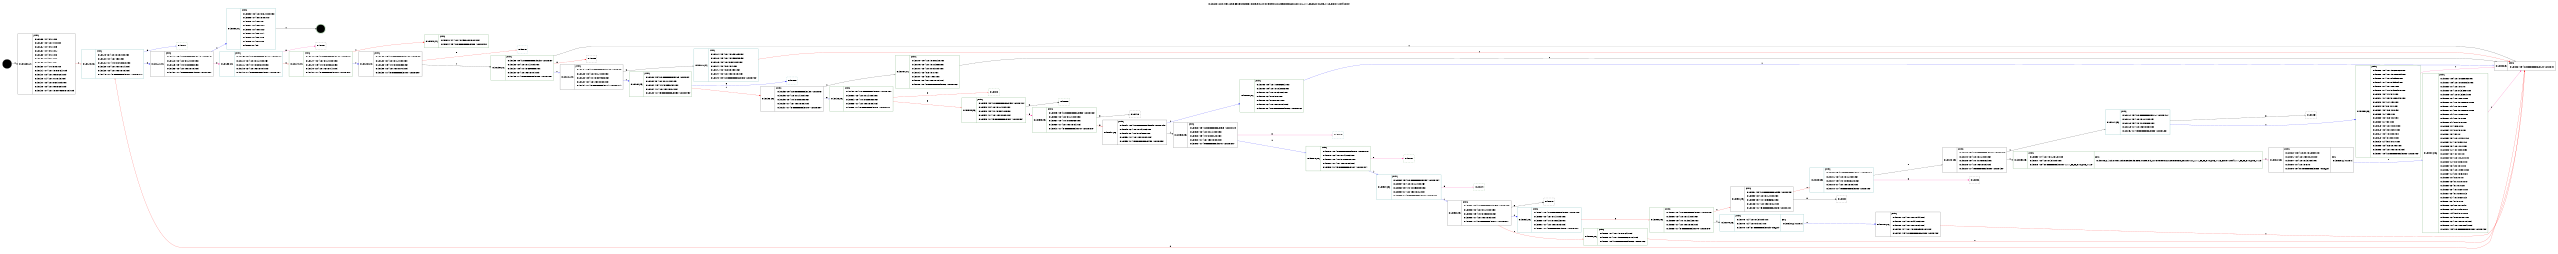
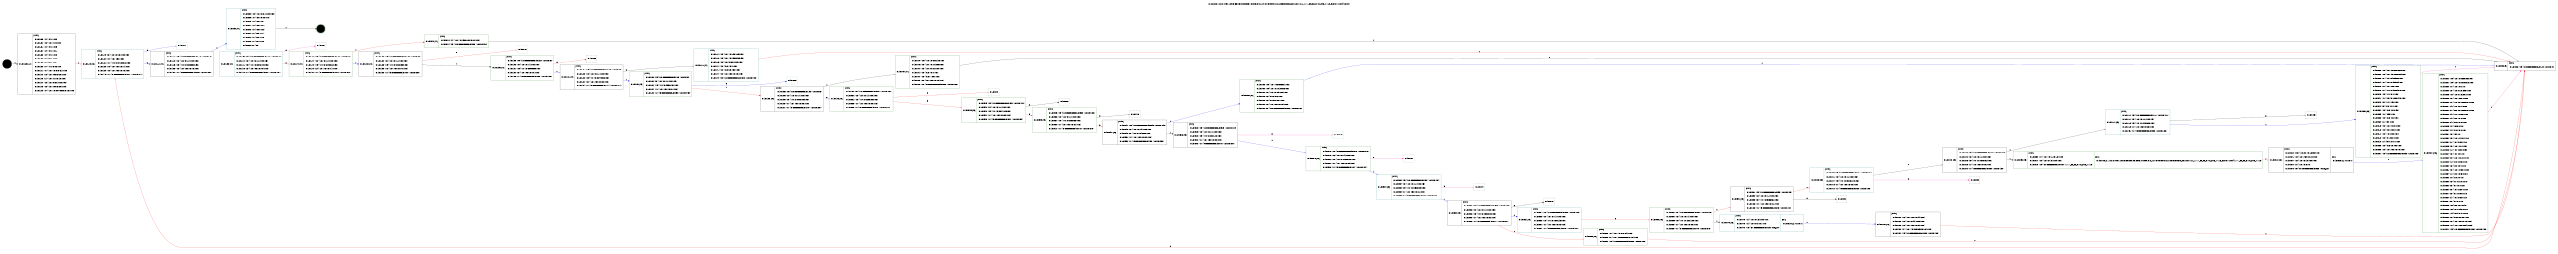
edge "0x40149e [22]" -> "0x401b83 [5]": now "0x40191b [12]" -> "0x401b83 [5]"
edge "0x401446 [22]" -> "0x40145c [22]": removed, label "8"
